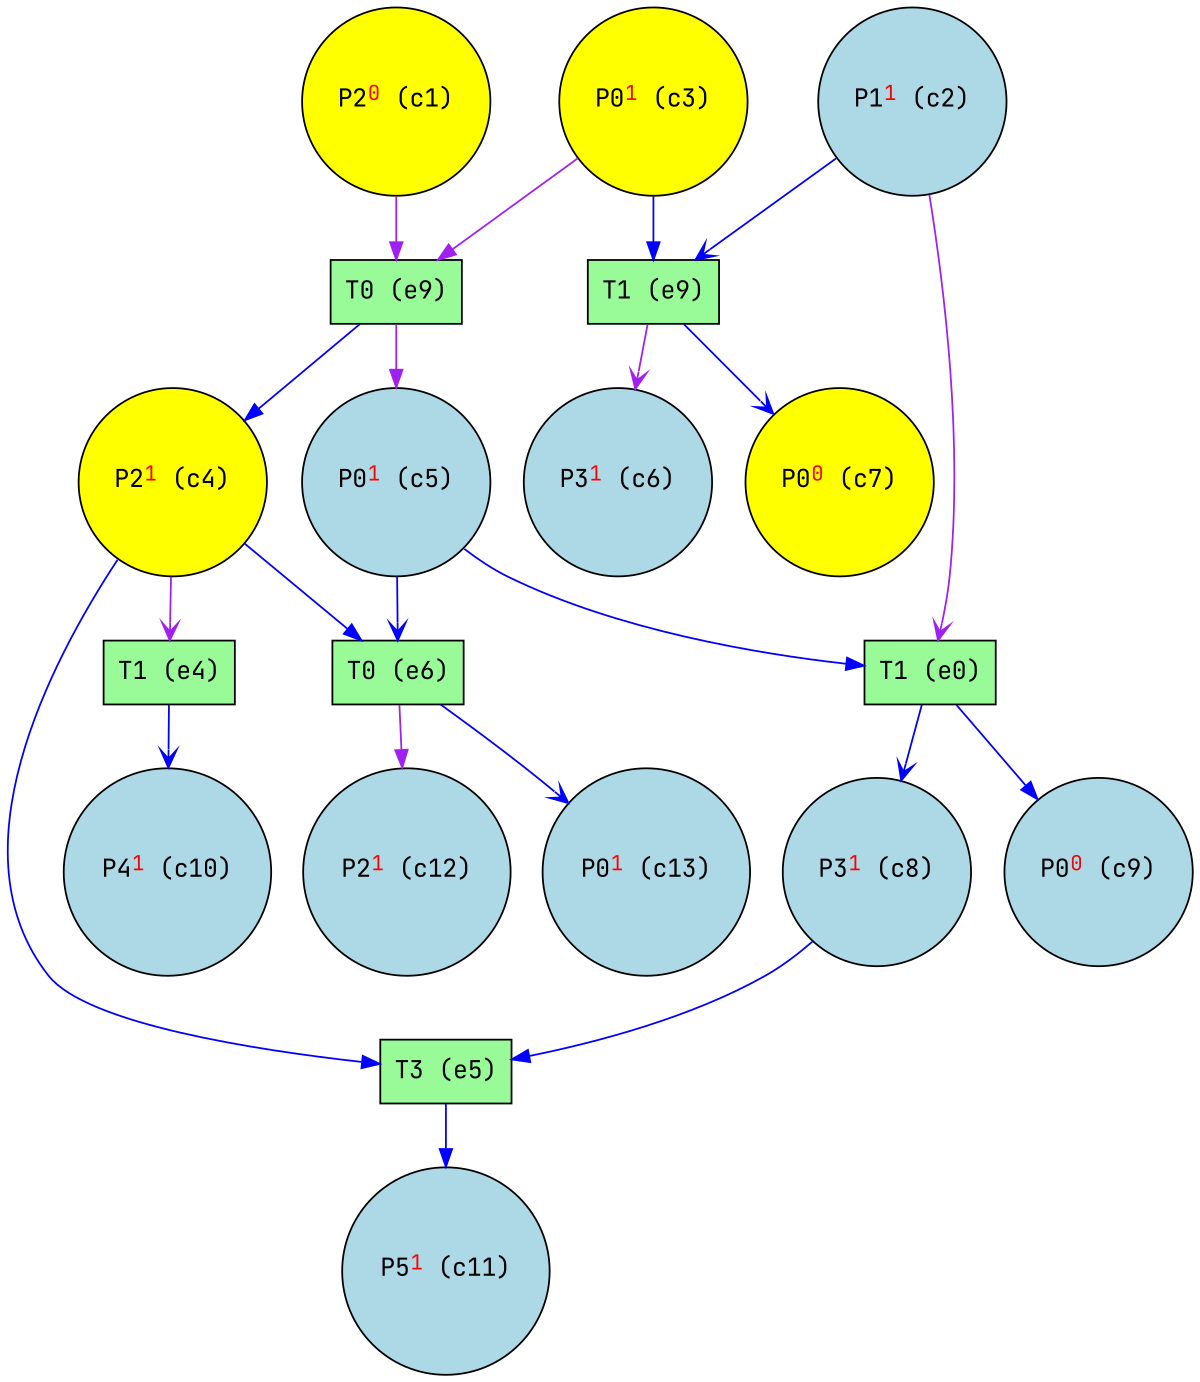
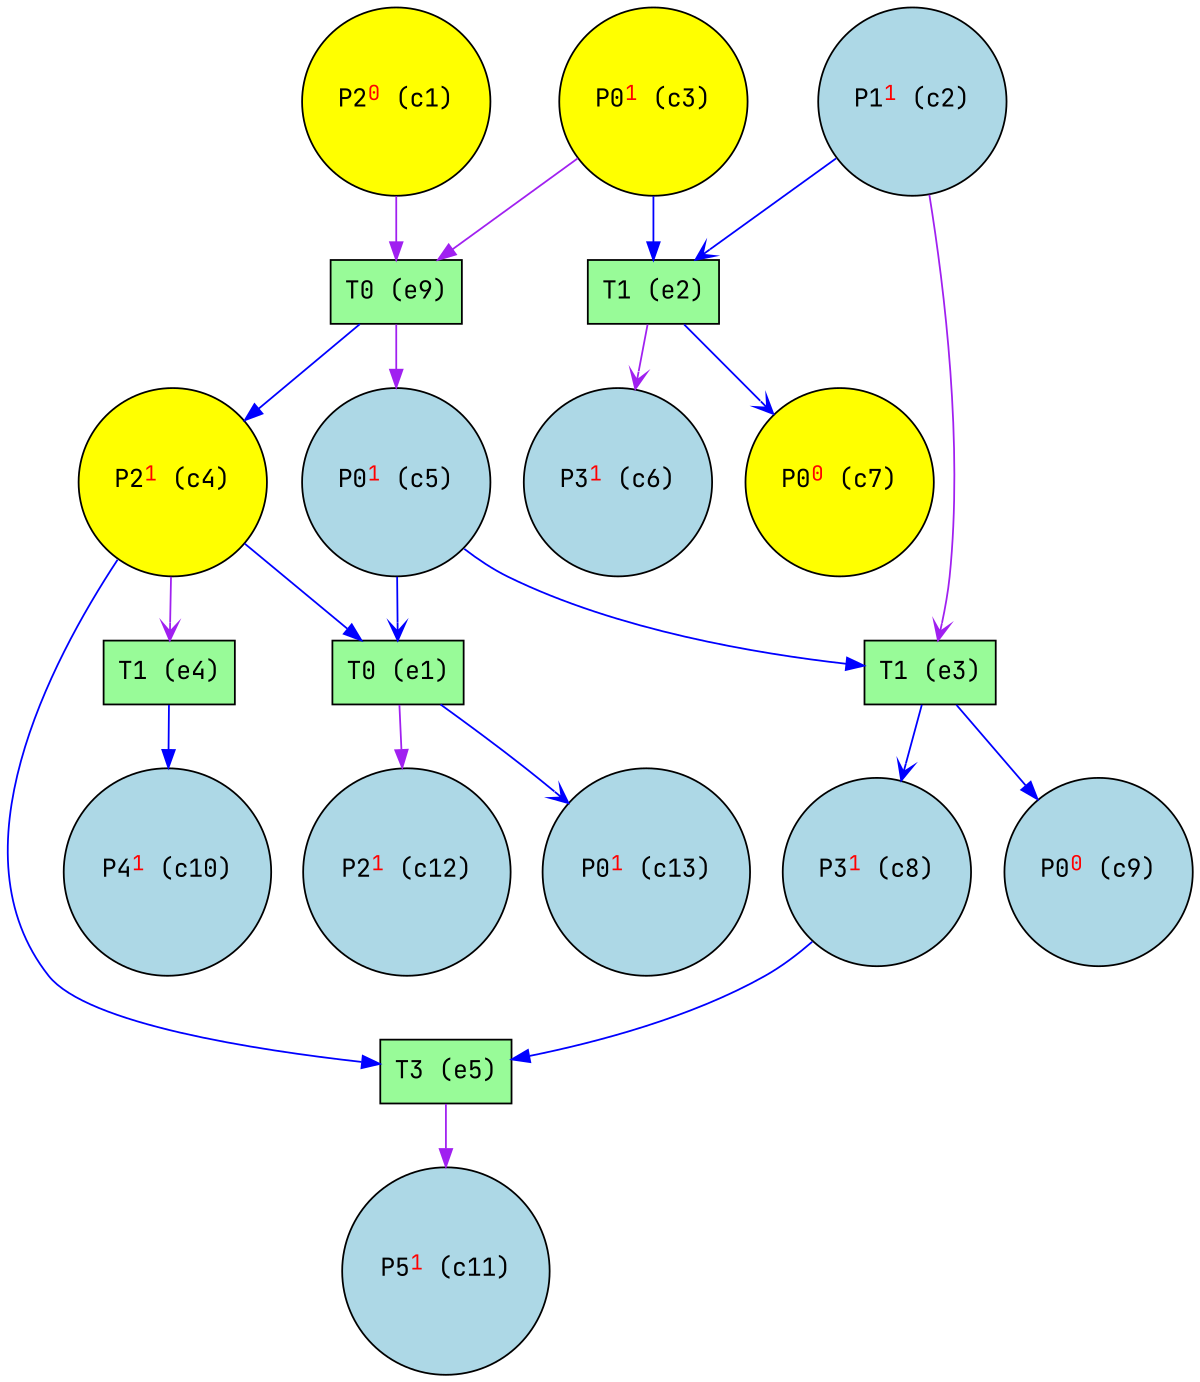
node "T1 (e9)": label "T1 (e9)" -> "T1 (e2)"
node "T0 (e6)": label "T0 (e6)" -> "T0 (e1)"
node "T1 (e0)": label "T1 (e0)" -> "T1 (e3)"
edge "T1 (e4)" -> "P4": arrowhead vee -> normal
edge "T3 (e5)" -> "P5": color blue -> purple
